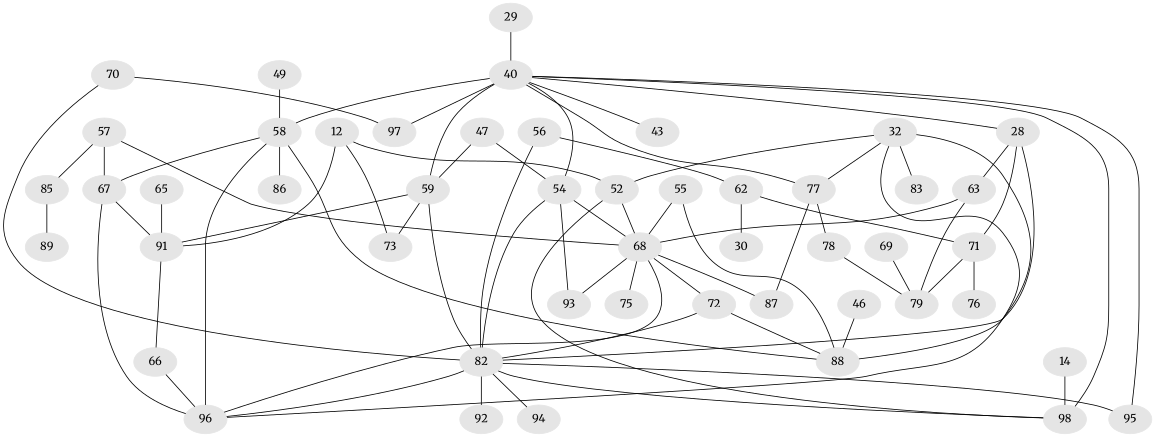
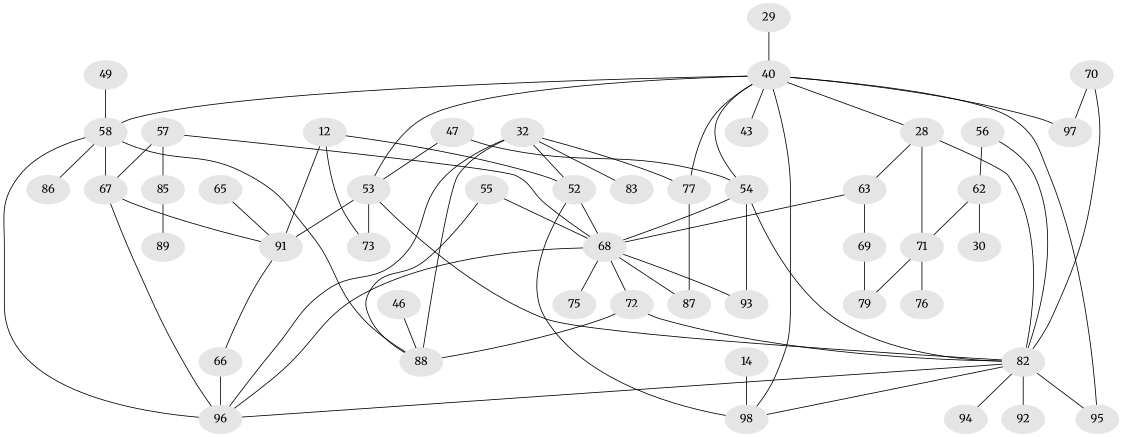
node "59": label "59" -> "53"
edge "63" -- "79": now "63" -- "69"
node "78": removed
